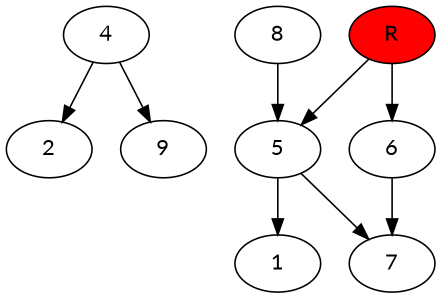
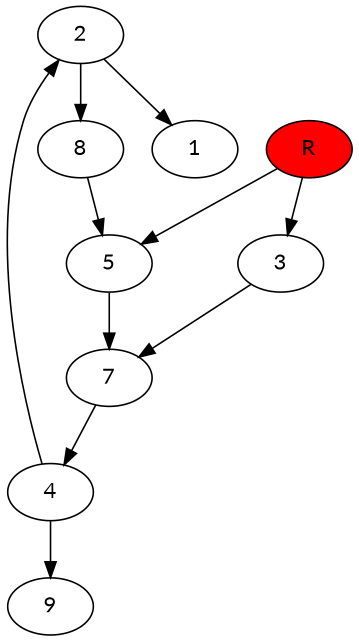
edge "2" -> "8": added
node "6": label "6" -> "3"
edge "5" -> "1": now "2" -> "1"
edge "7" -> "4": added
